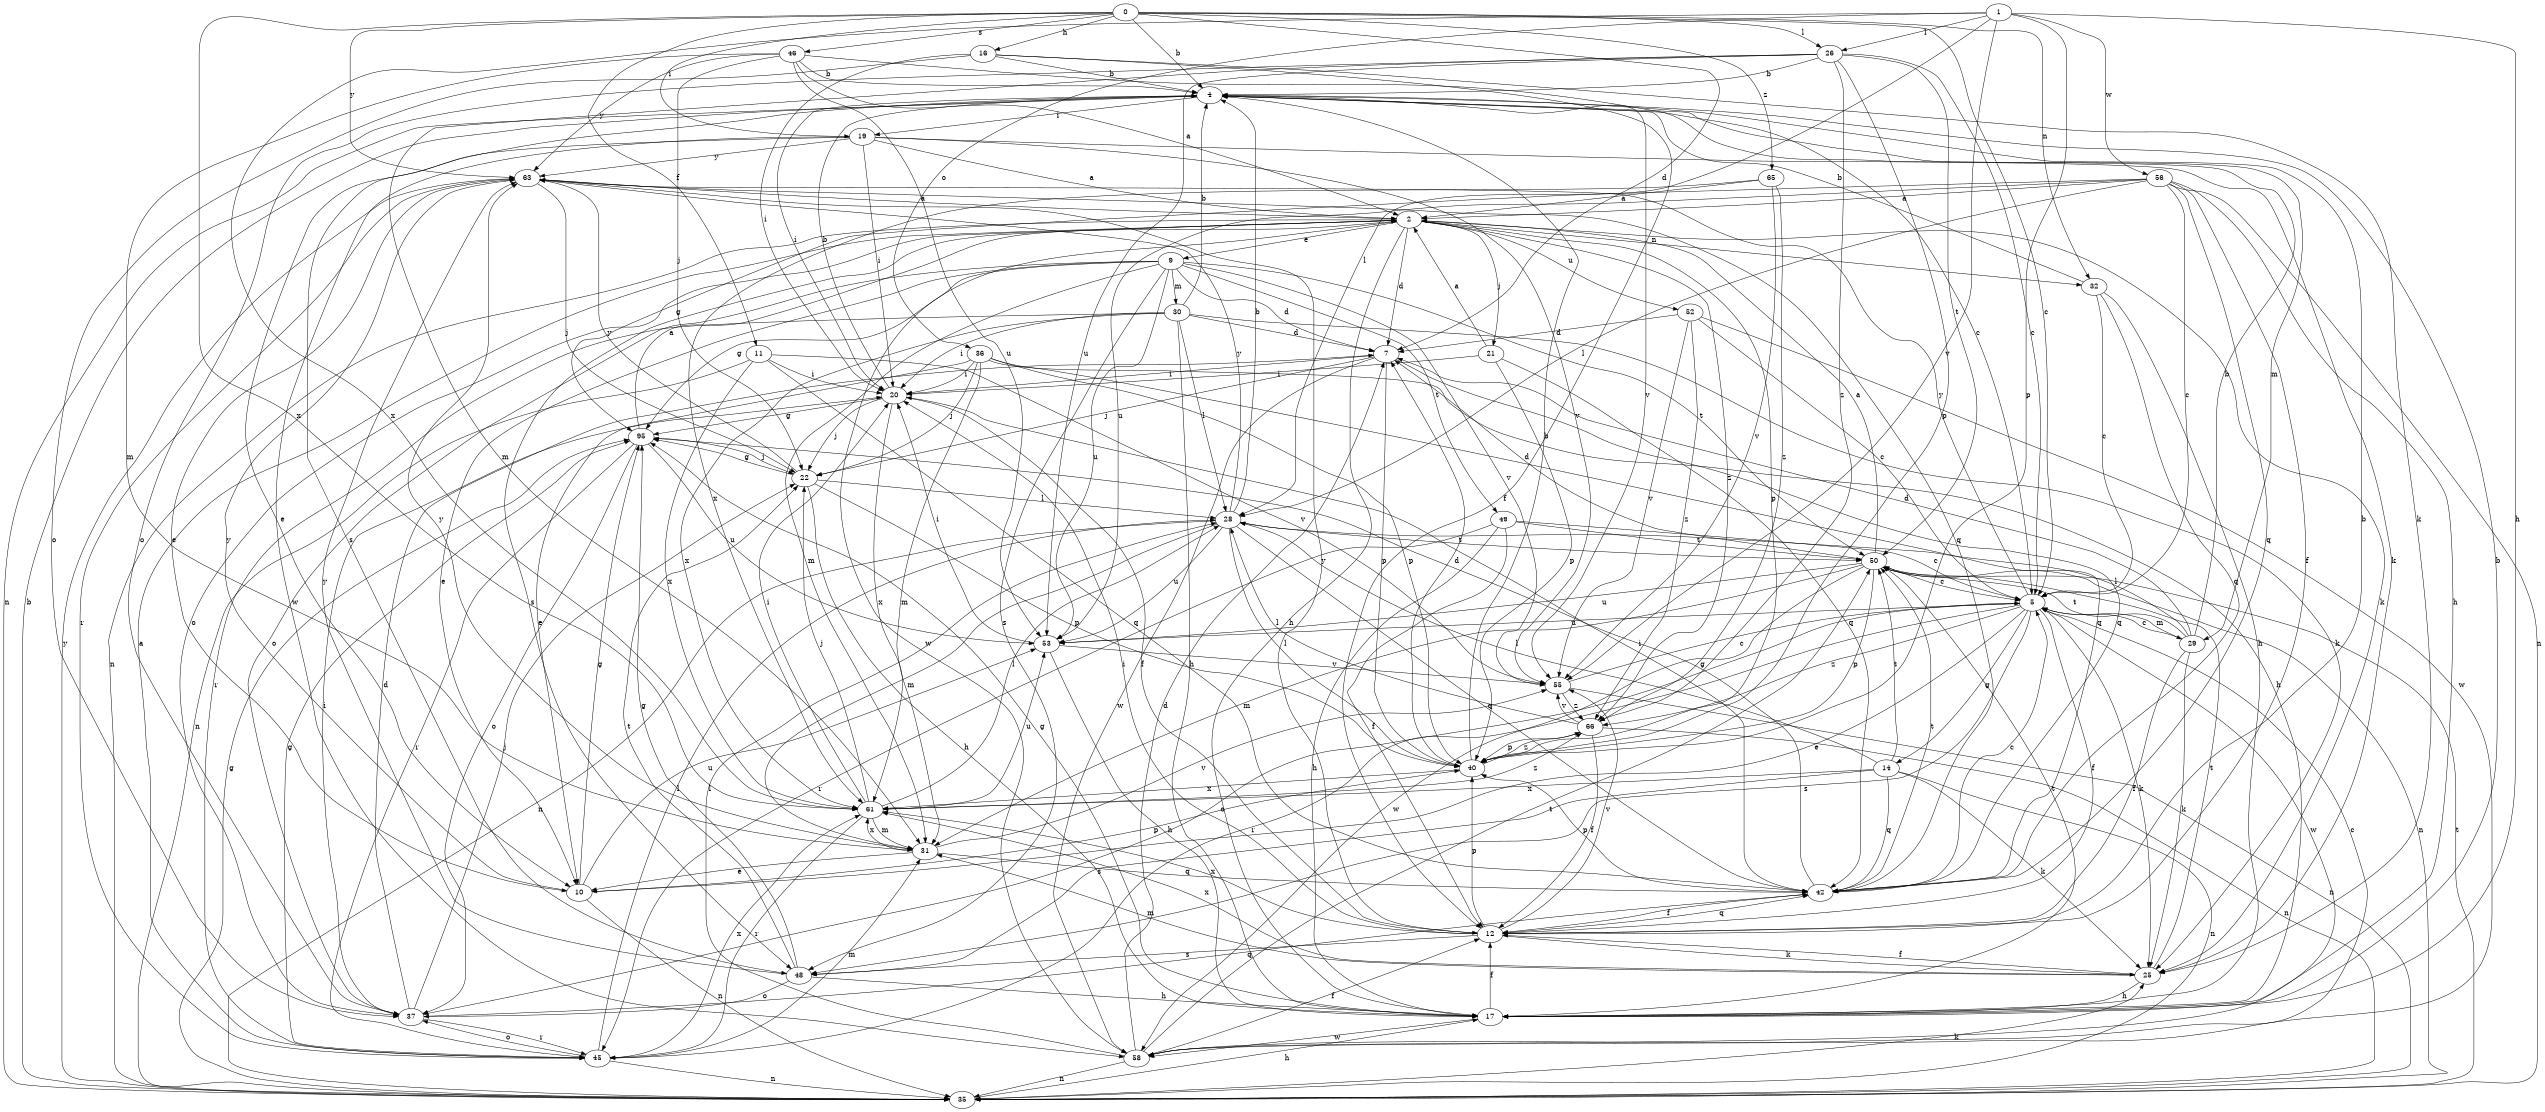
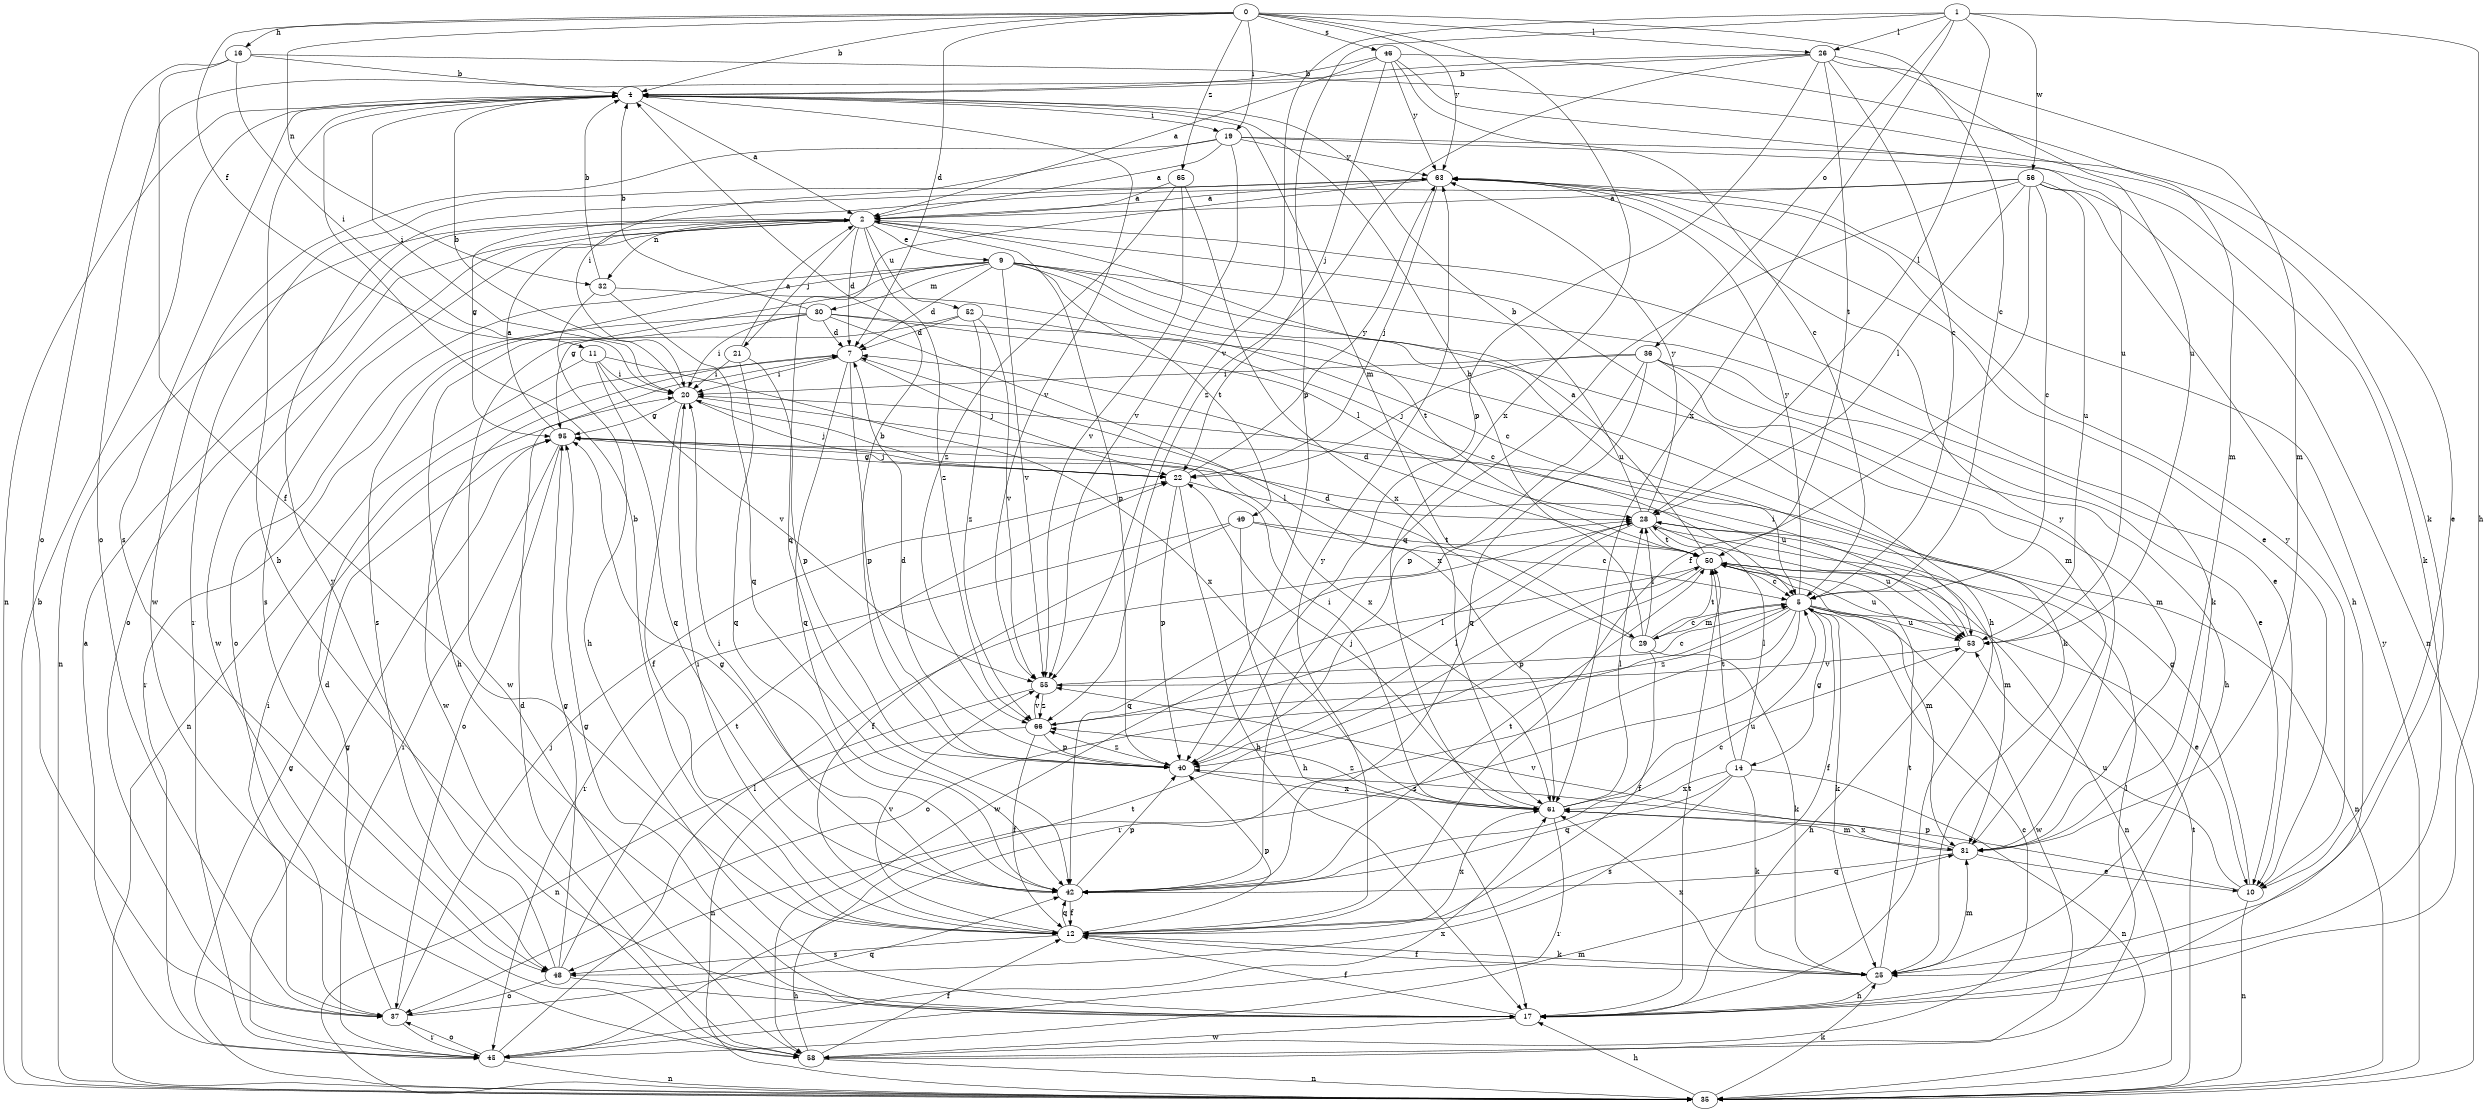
edge "4" -> "2": added, label "a"
